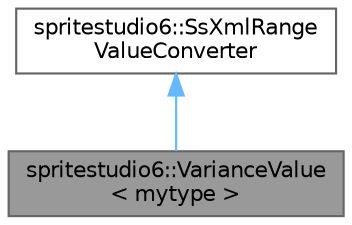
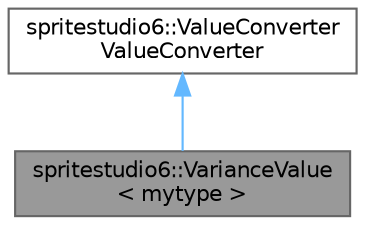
node "spritestudio6::SsXmlRange ValueConverter": label "spritestudio6::SsXmlRange ValueConverter" -> "spritestudio6::ValueConverter ValueConverter"
